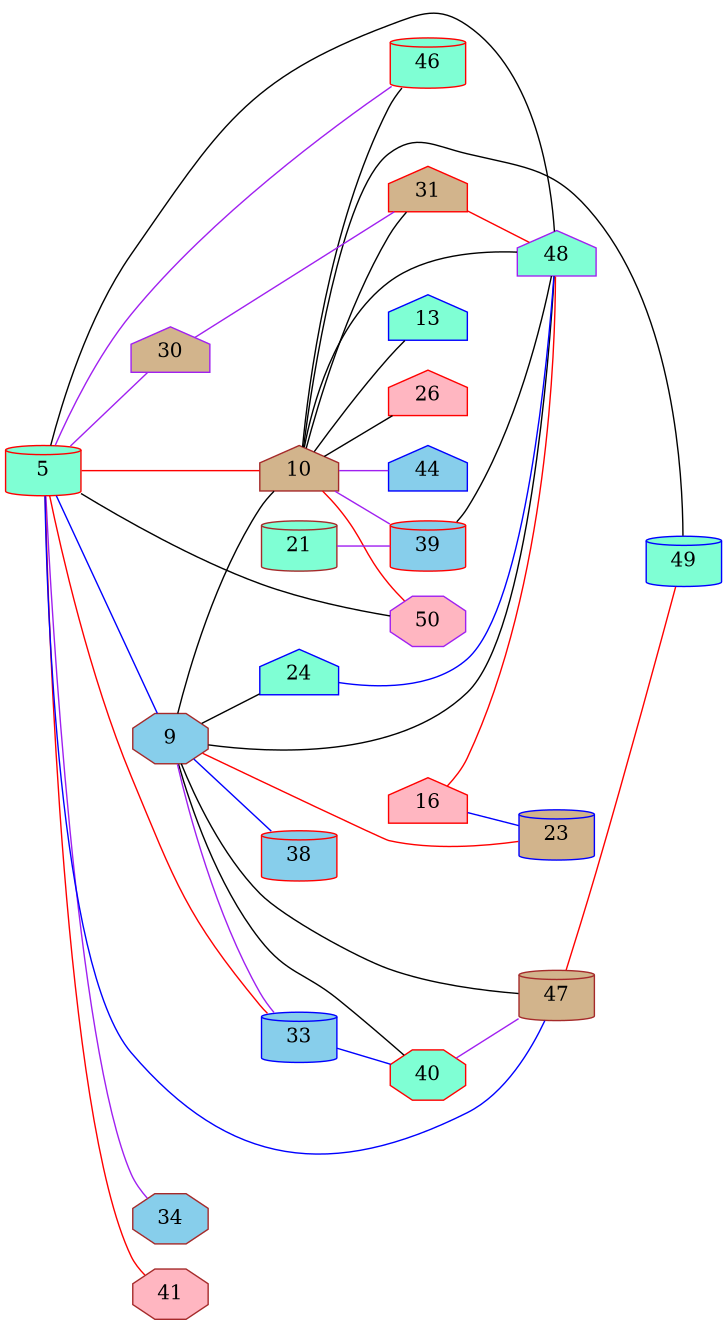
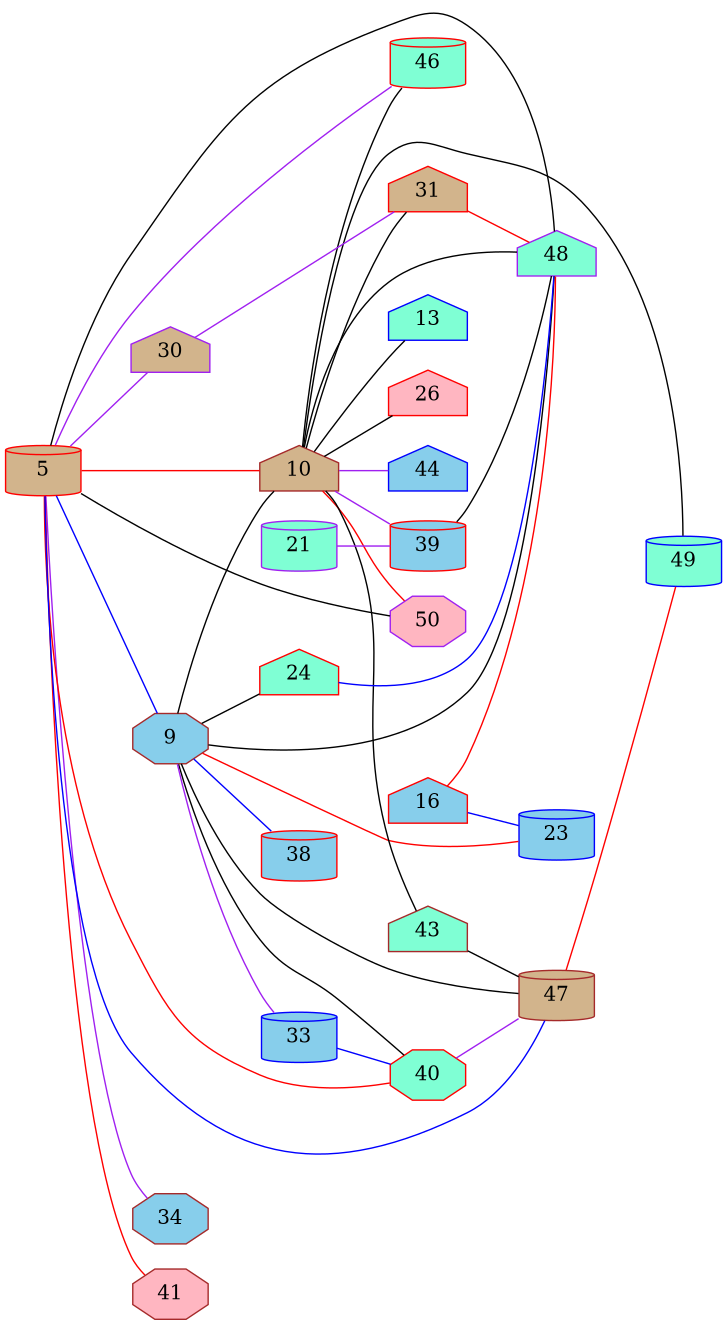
node "5": fillcolor aquamarine -> tan
node "21": color brown -> purple
node "24": color blue -> red
edge "5" -- "33": now "5" -- "40"
node "16": fillcolor lightpink -> skyblue
node "23": fillcolor tan -> skyblue
node "43": added
